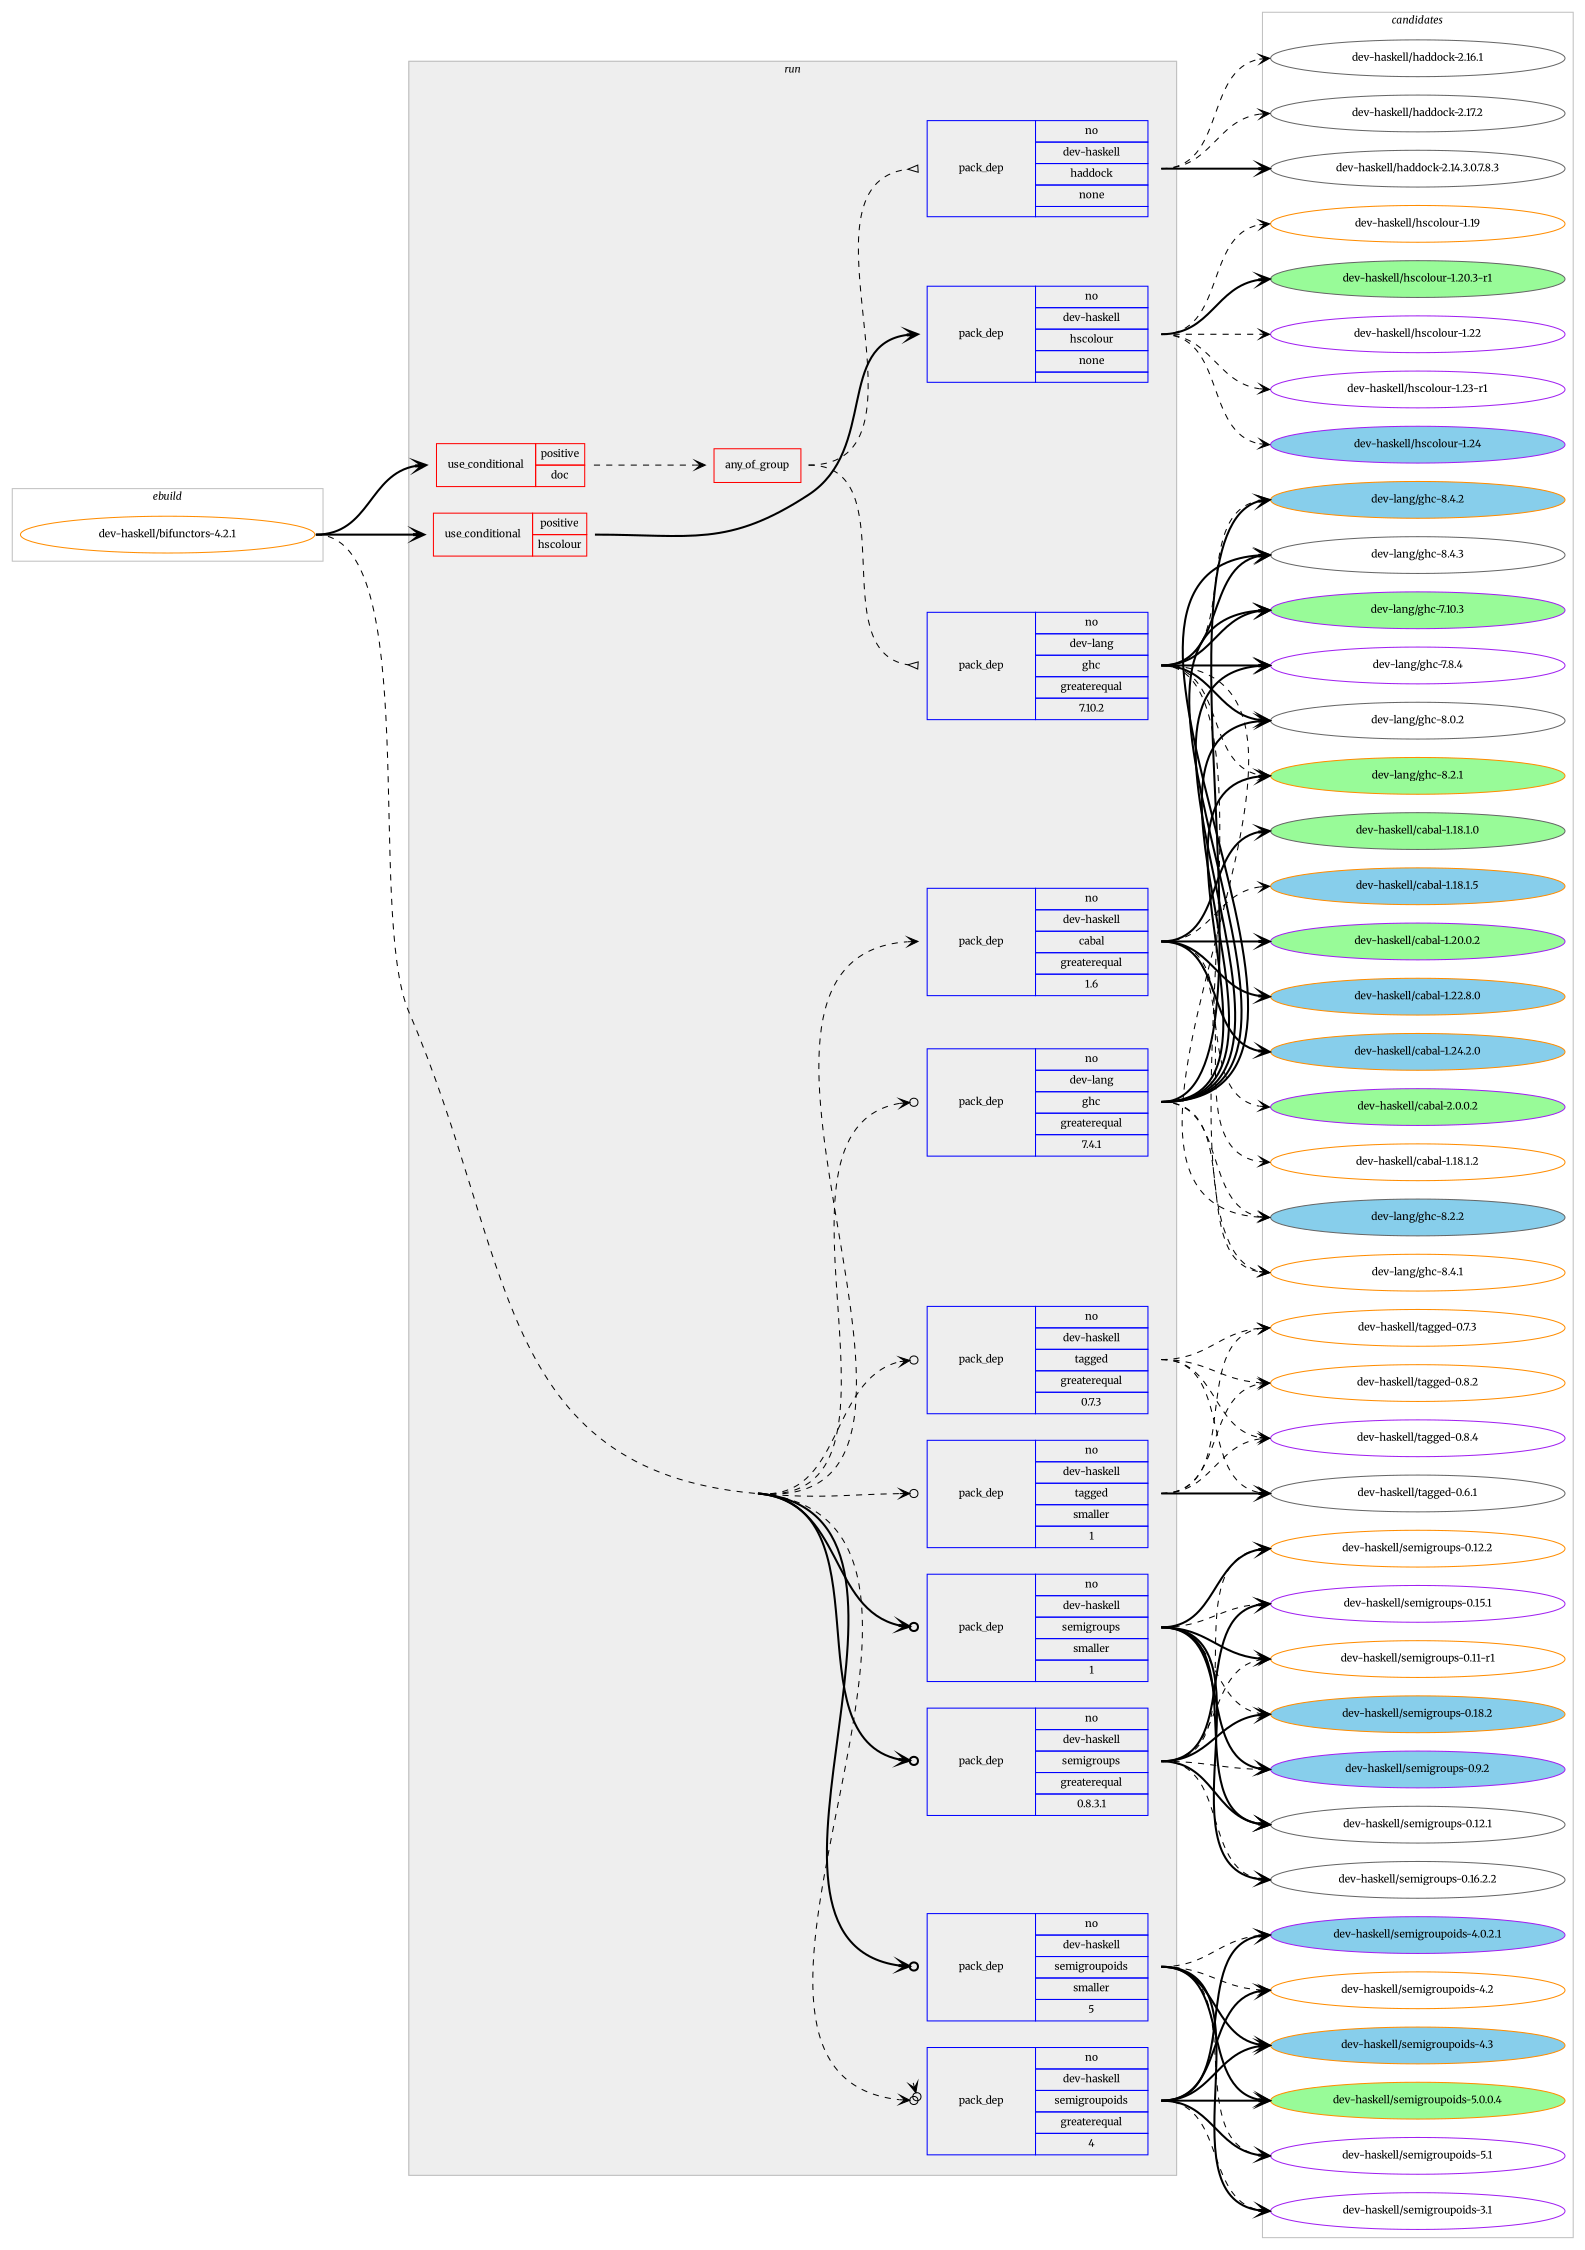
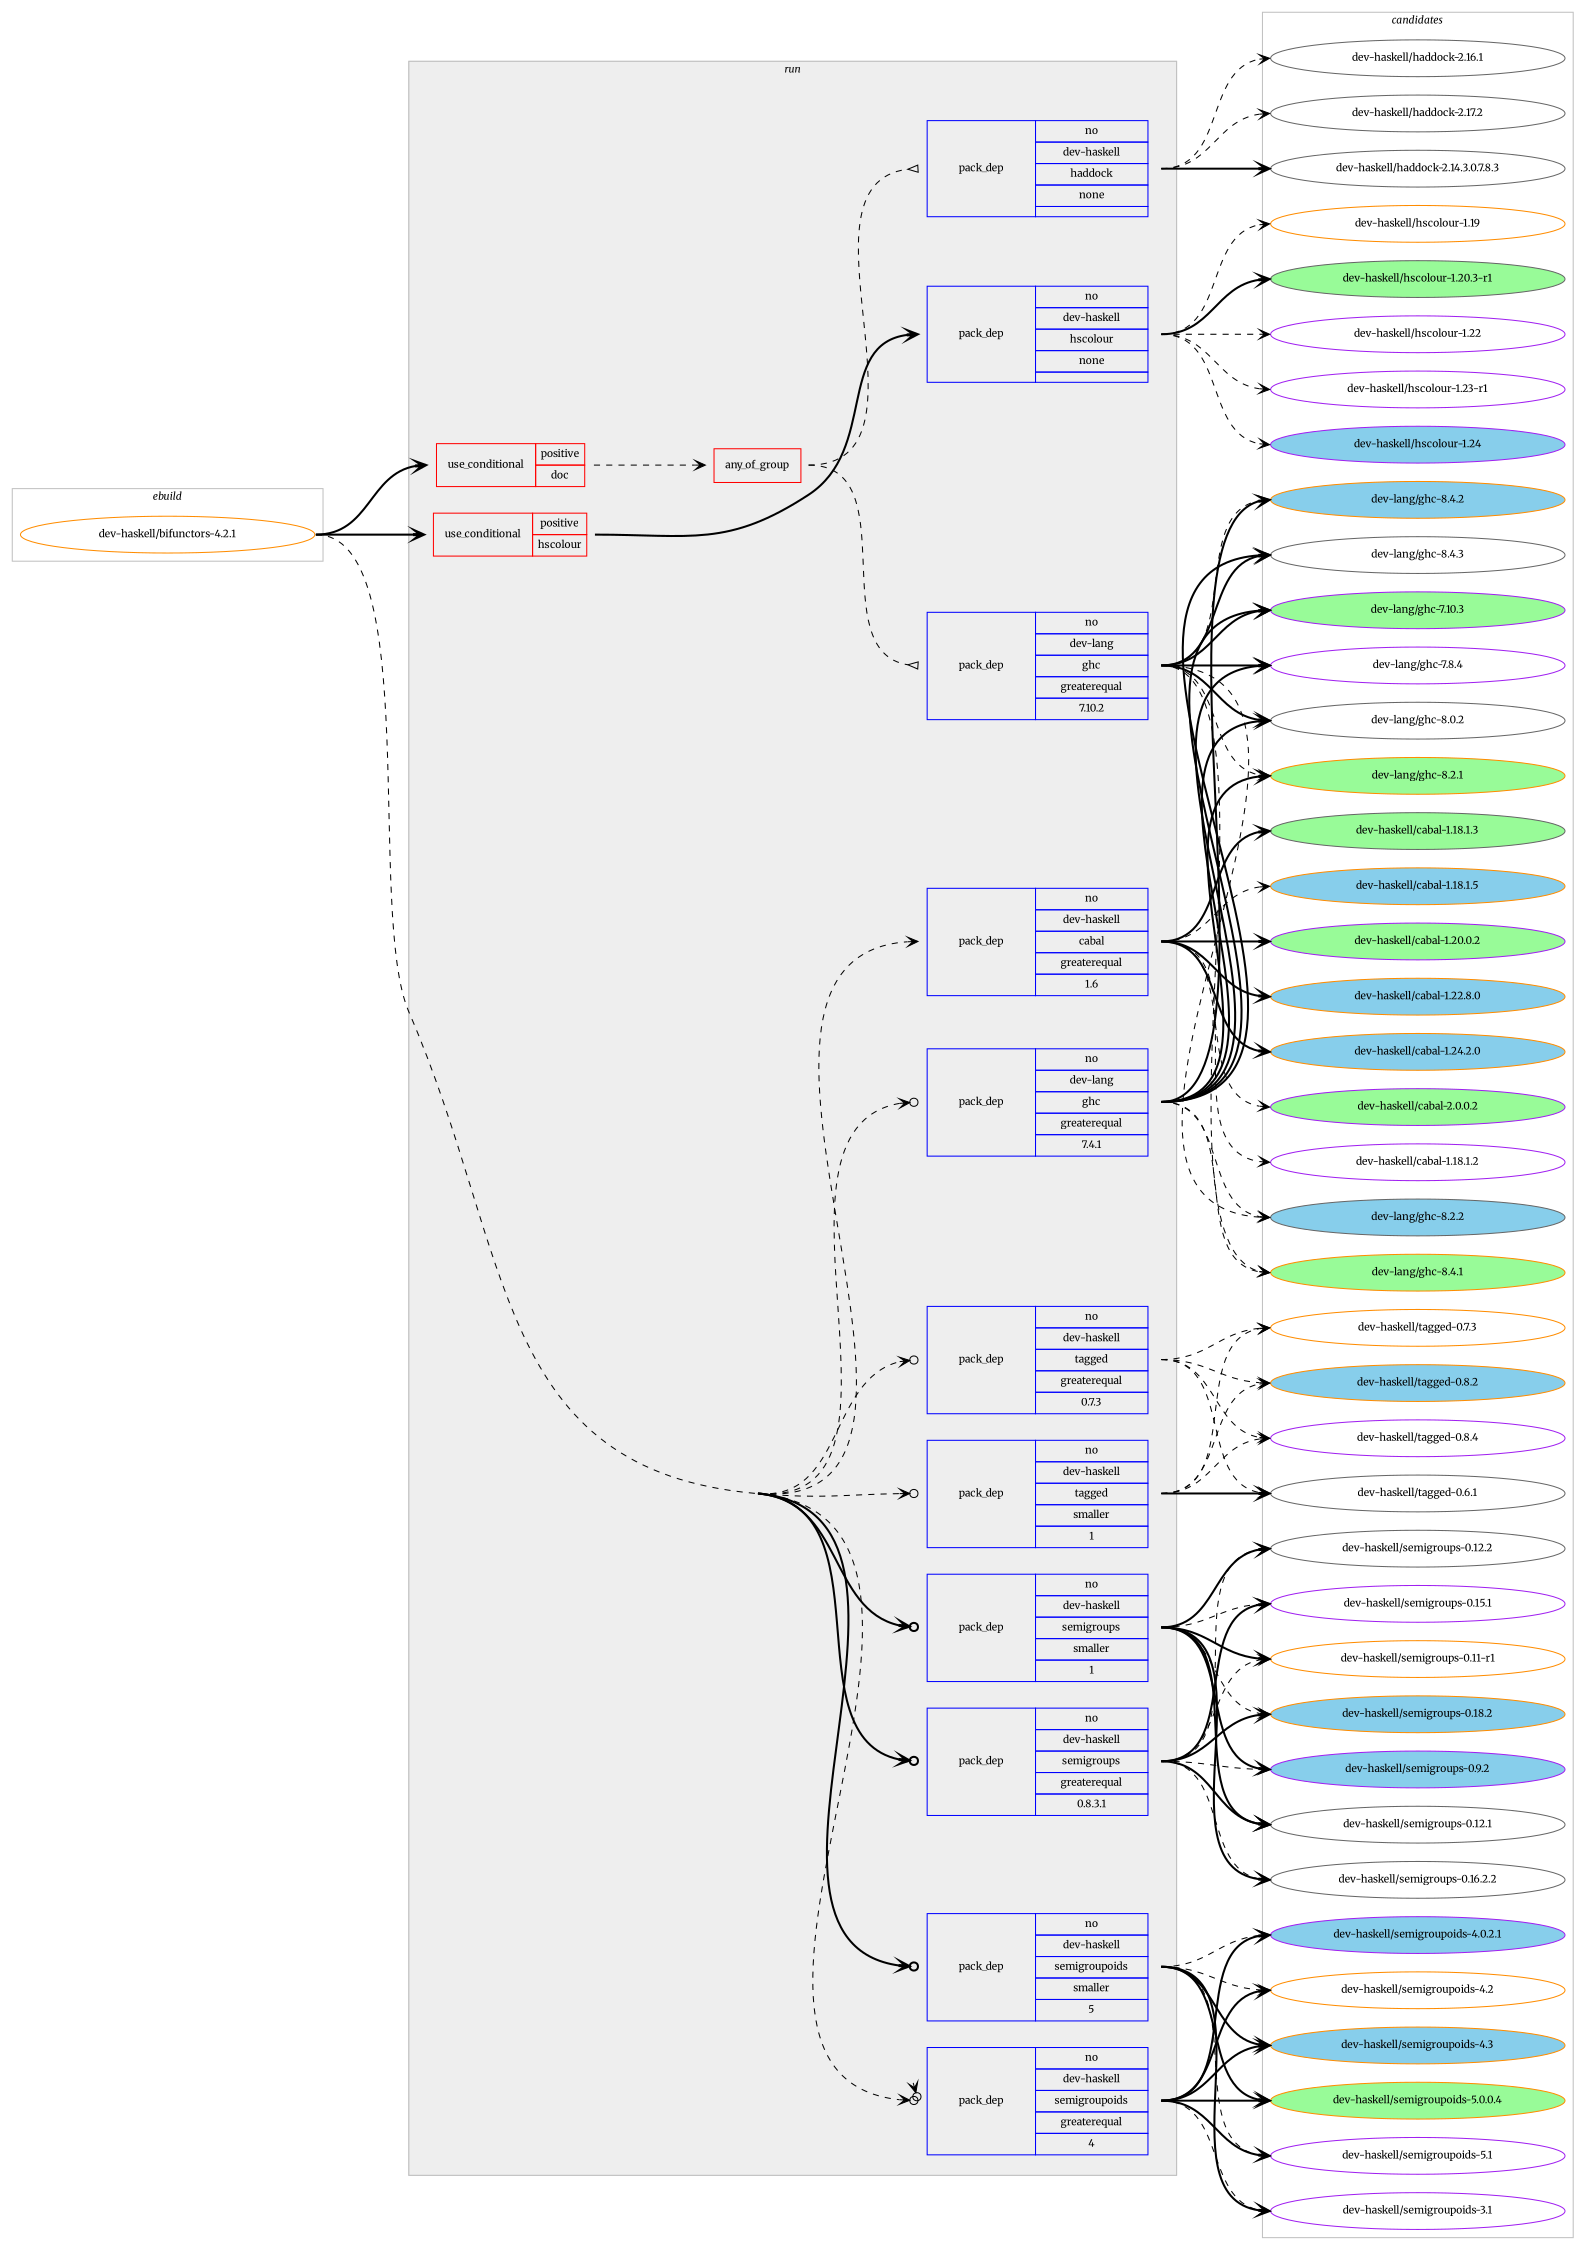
node "dev-haskell/cabal-1.18.1.0": label "dev-haskell/cabal-1.18.1.0" -> "dev-haskell/cabal-1.18.1.3"
node "dev-haskell/cabal-1.18.1.2": color darkorange -> purple
node "dev-lang/ghc-8.4.1": fillcolor white -> palegreen
node "dev-haskell/tagged-0.8.2": fillcolor white -> skyblue
node "dev-haskell/semigroups-0.12.2": color darkorange -> gray40
